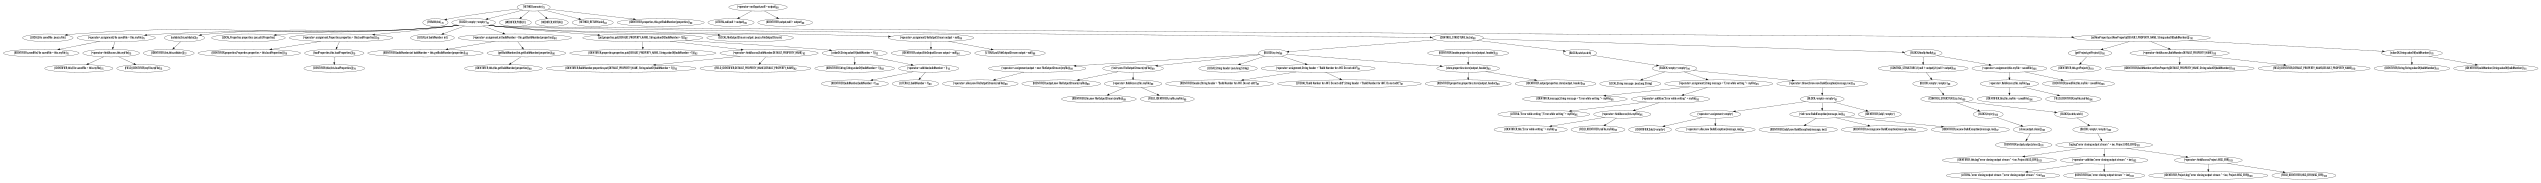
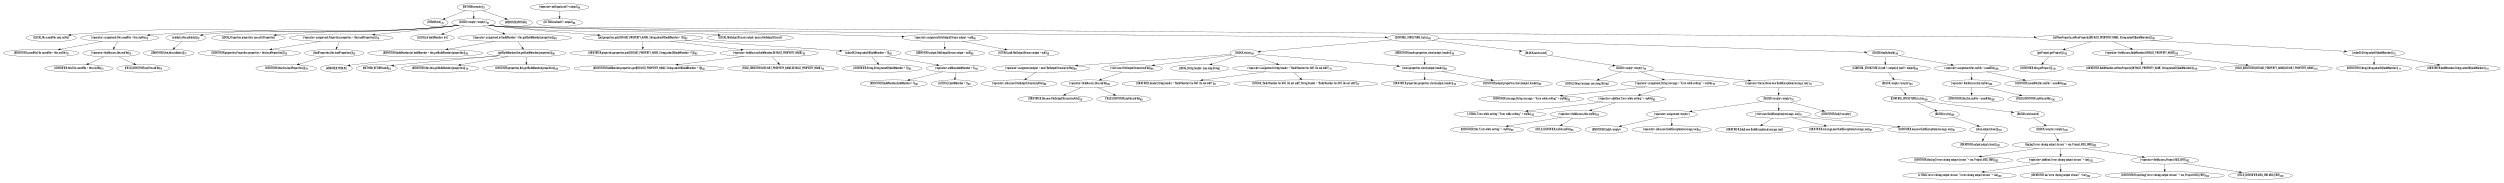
edge "(METHOD,execute)" -> "(MODIFIER,PUBLIC)": now "(getBuildNumber,this.getBuildNumber(properties))" -> "(MODIFIER,PUBLIC)"
edge "(METHOD,execute)" -> "(METHOD_RETURN,void)": now "(getBuildNumber,this.getBuildNumber(properties))" -> "(METHOD_RETURN,void)"
edge "(METHOD,execute)" -> "(IDENTIFIER,properties,this.getBuildNumber(properties))": now "(getBuildNumber,this.getBuildNumber(properties))" -> "(IDENTIFIER,properties,this.getBuildNumber(properties))"
node "(IDENTIFIER,output,null != output)": removed
node "(IDENTIFIER,header,properties.store(output, header))": text "93" -> "98"
node "(IDENTIFIER,output,new FileOutputStream(myFile))": removed
